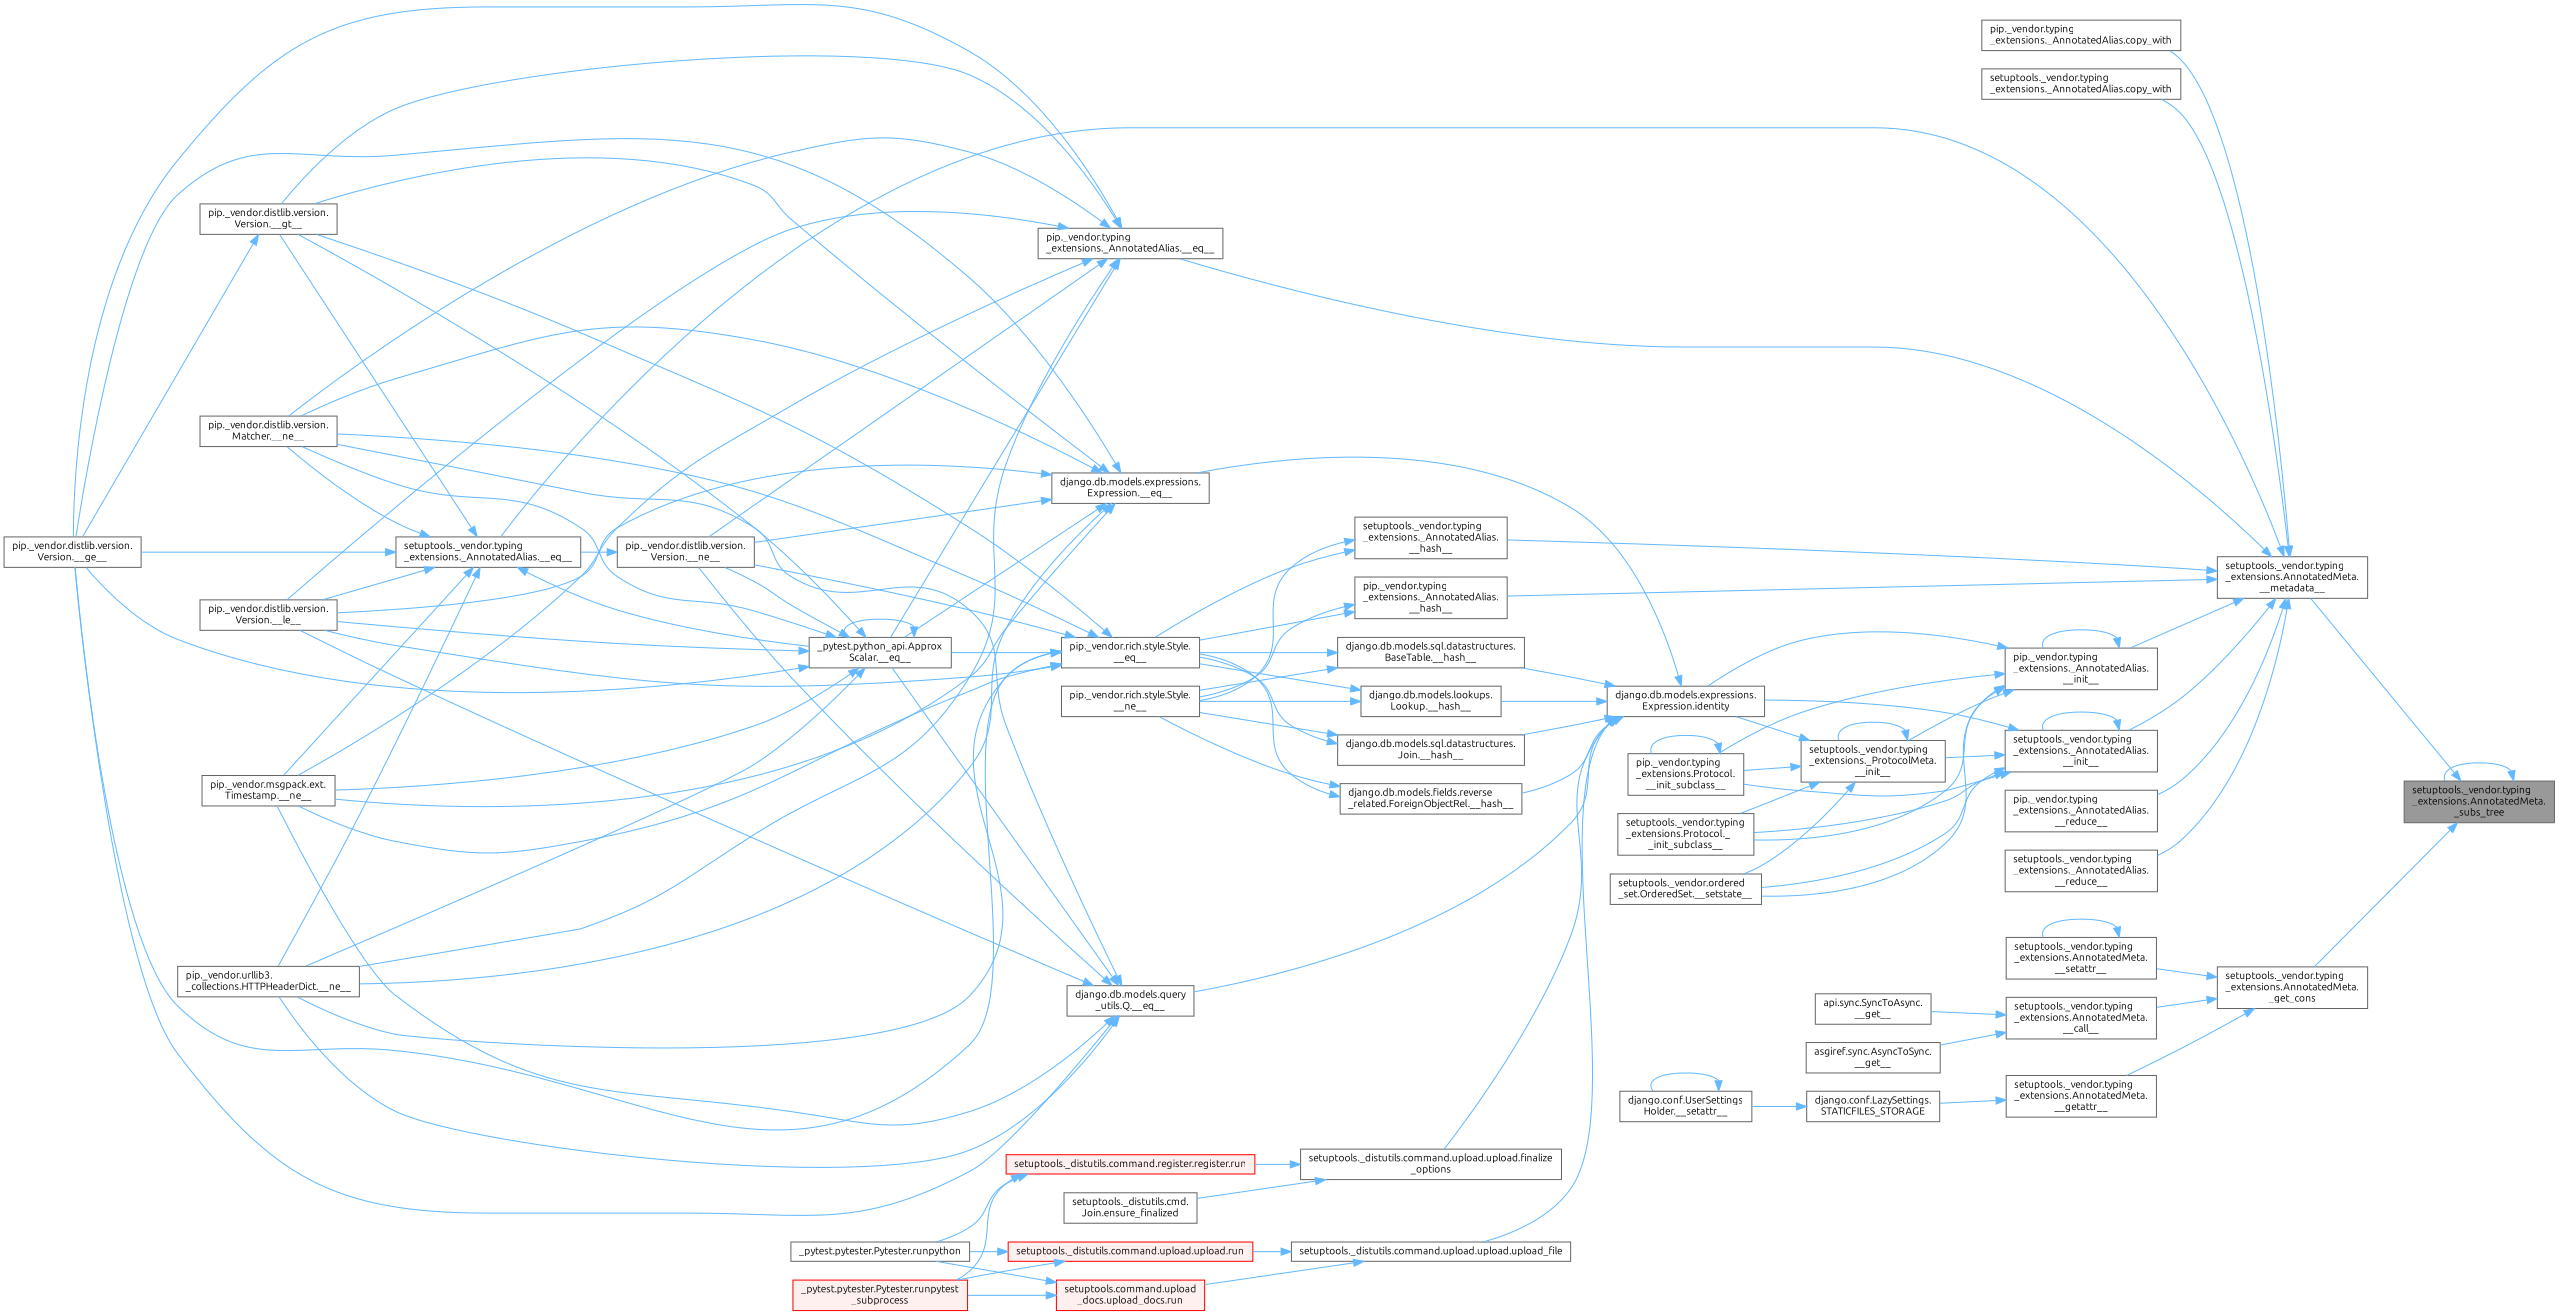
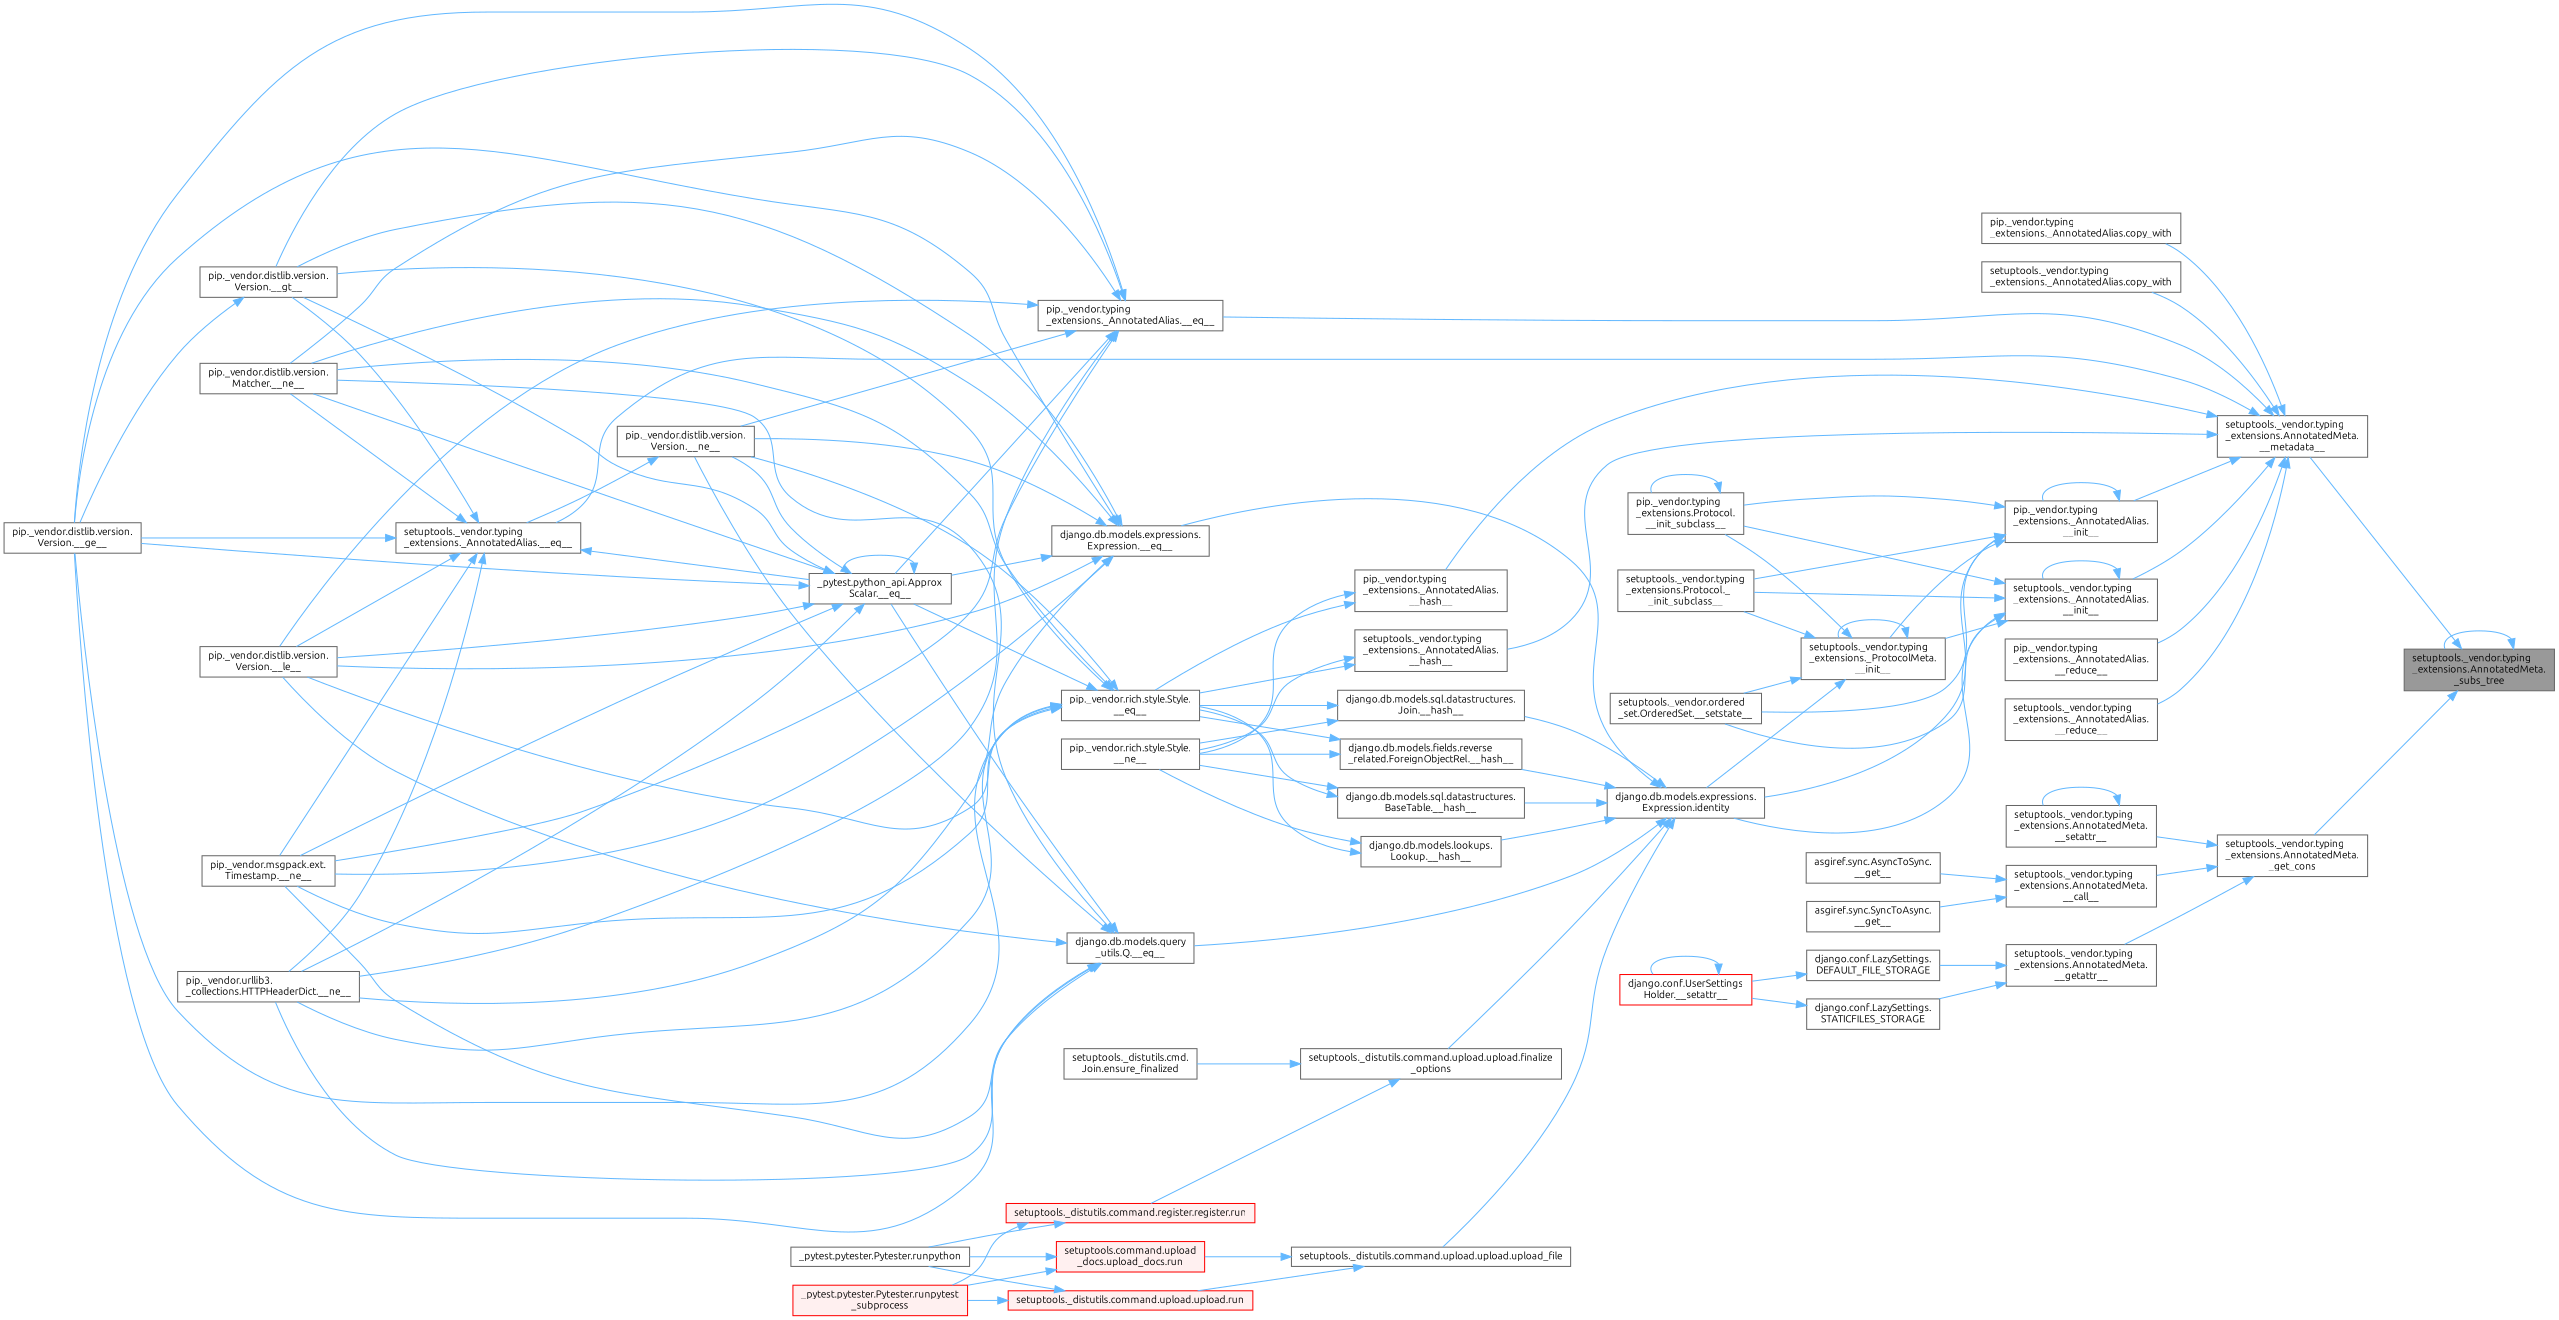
node "django.conf.LazySettings. DEFAULT_FILE_STORAGE": added
node "api.sync.SyncToAsync. __get__": label "api.sync.SyncToAsync. __get__" -> "asgiref.sync.SyncToAsync. __get__"
node "django.conf.UserSettings Holder.__setattr__": color grey40 -> red
